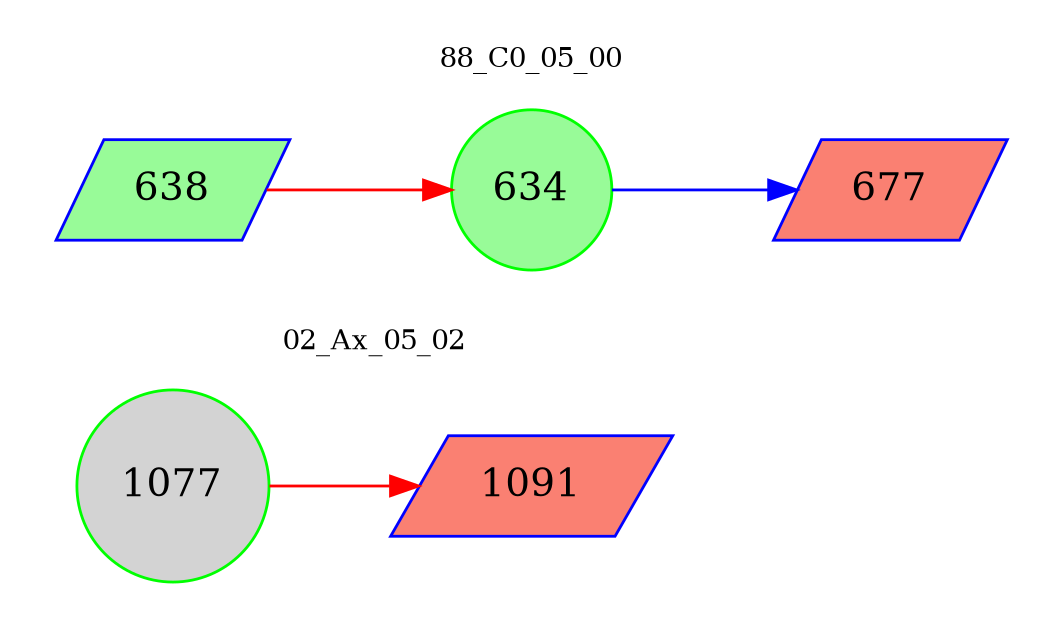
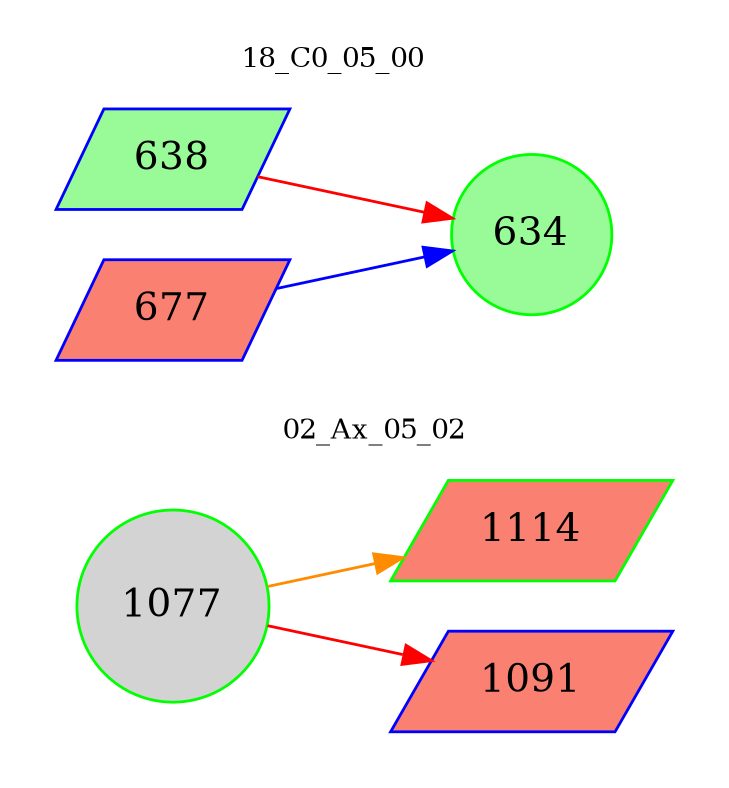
cluster "88_C0_05_00": label "88_C0_05_00" -> "18_C0_05_00"
edge "634" -> "677": reversed
node "1114": added
